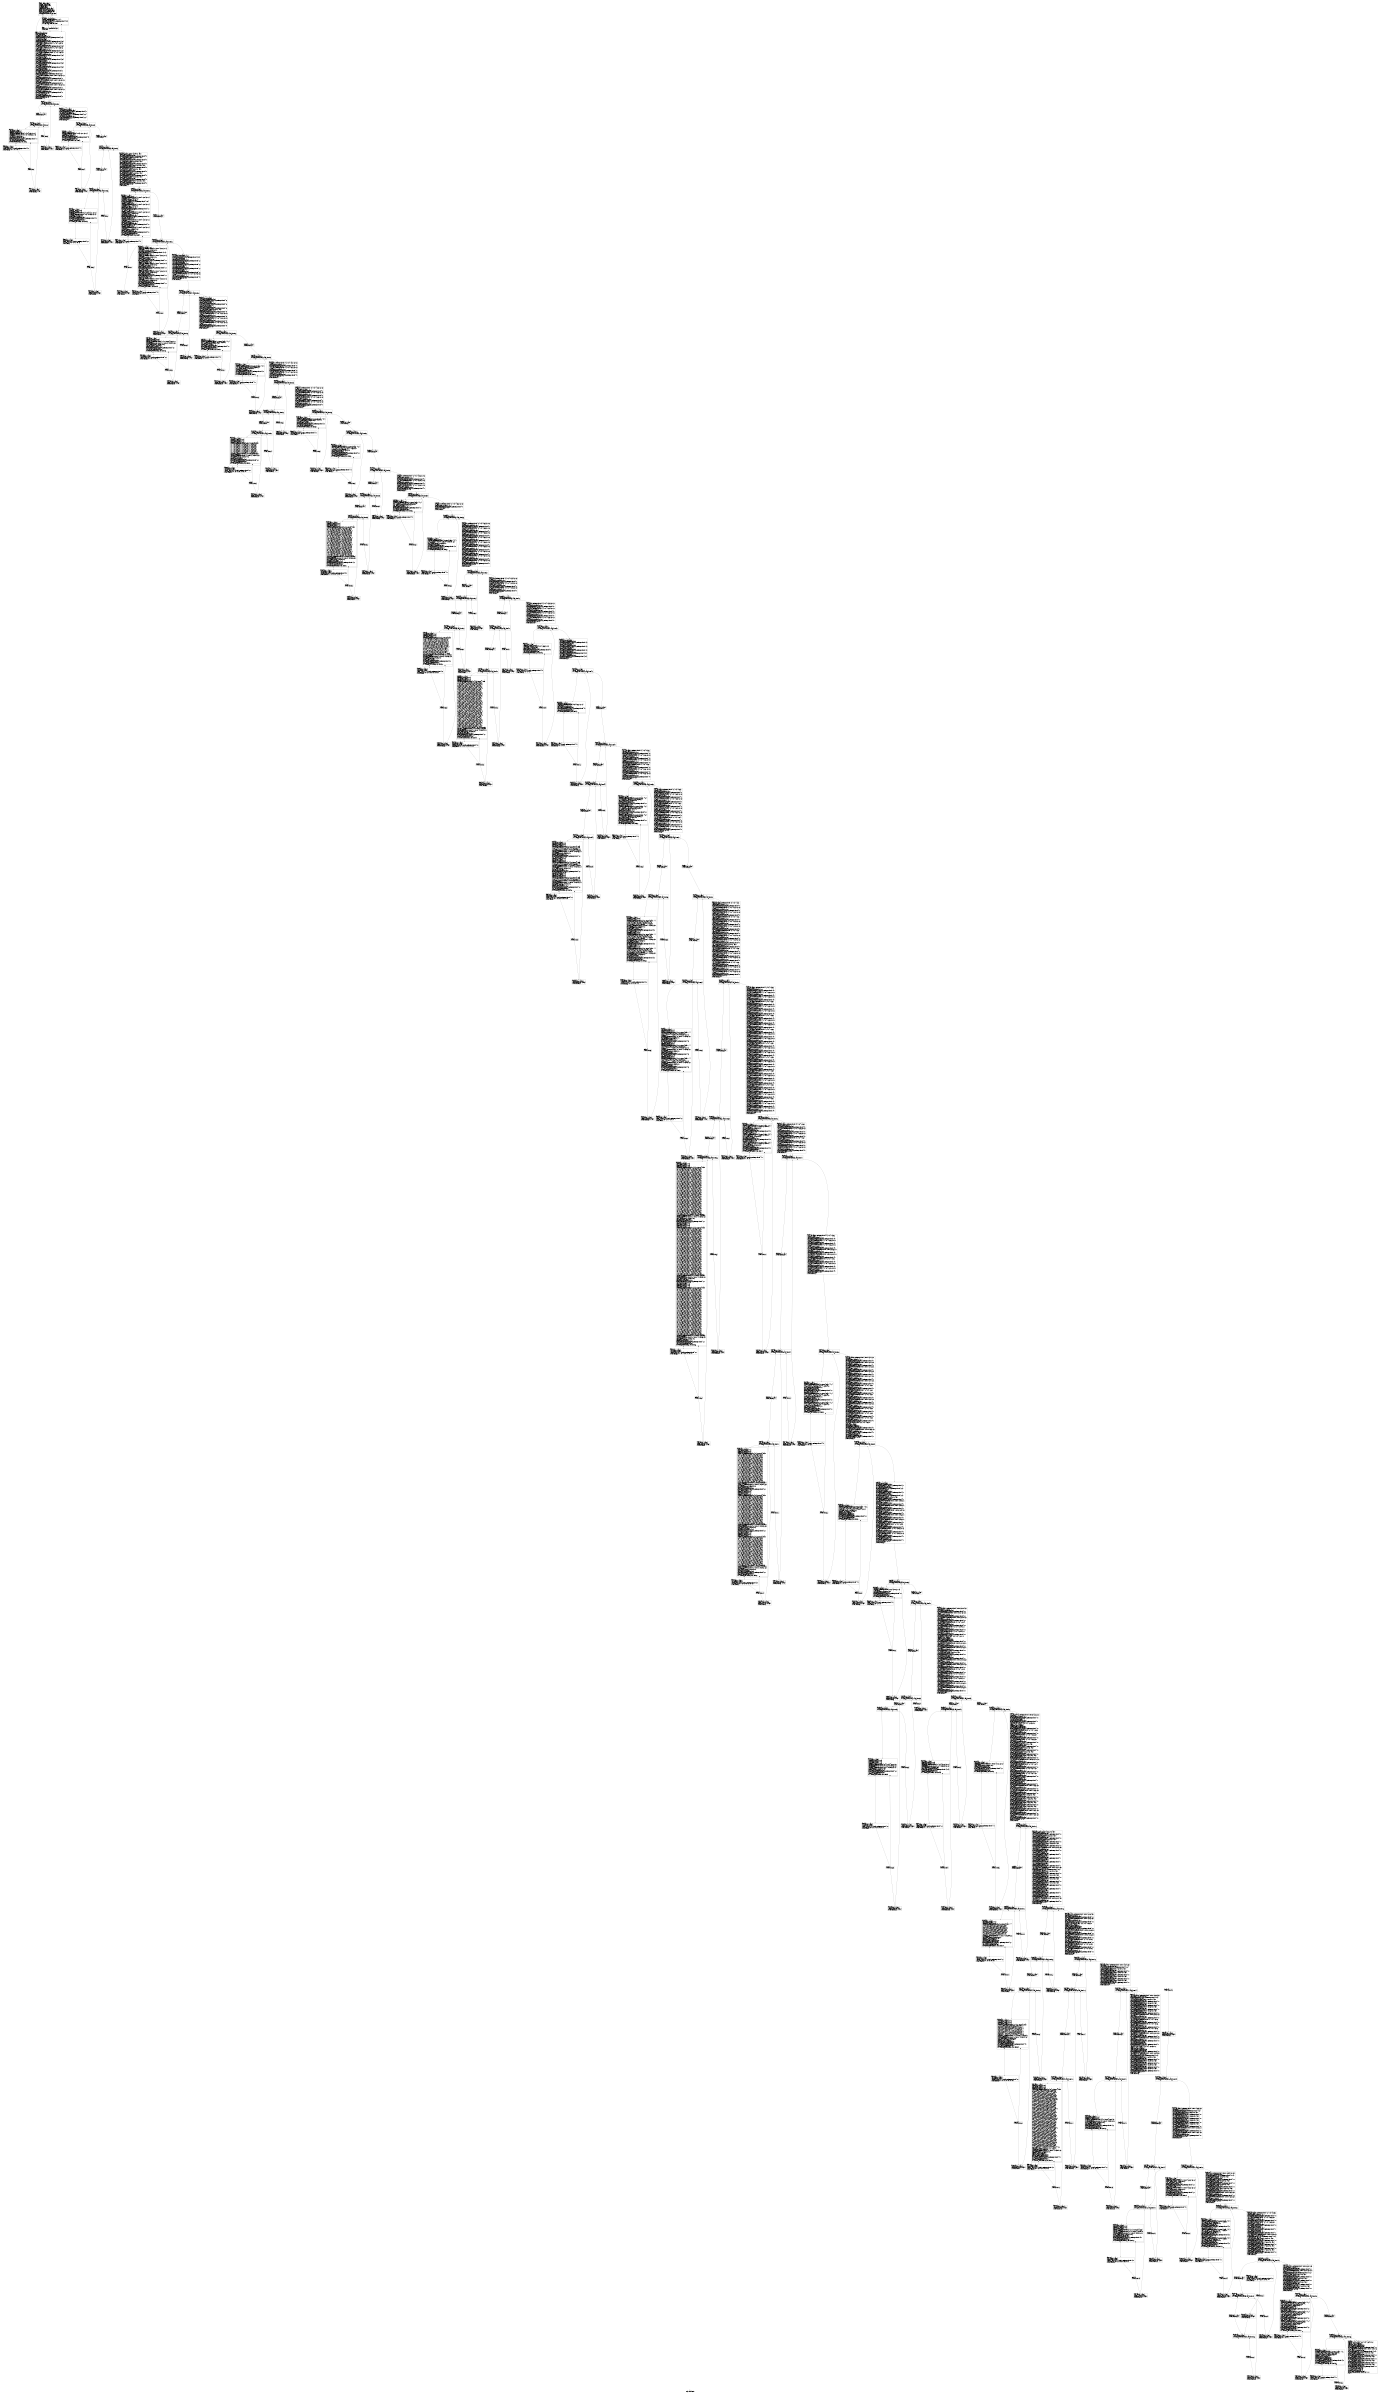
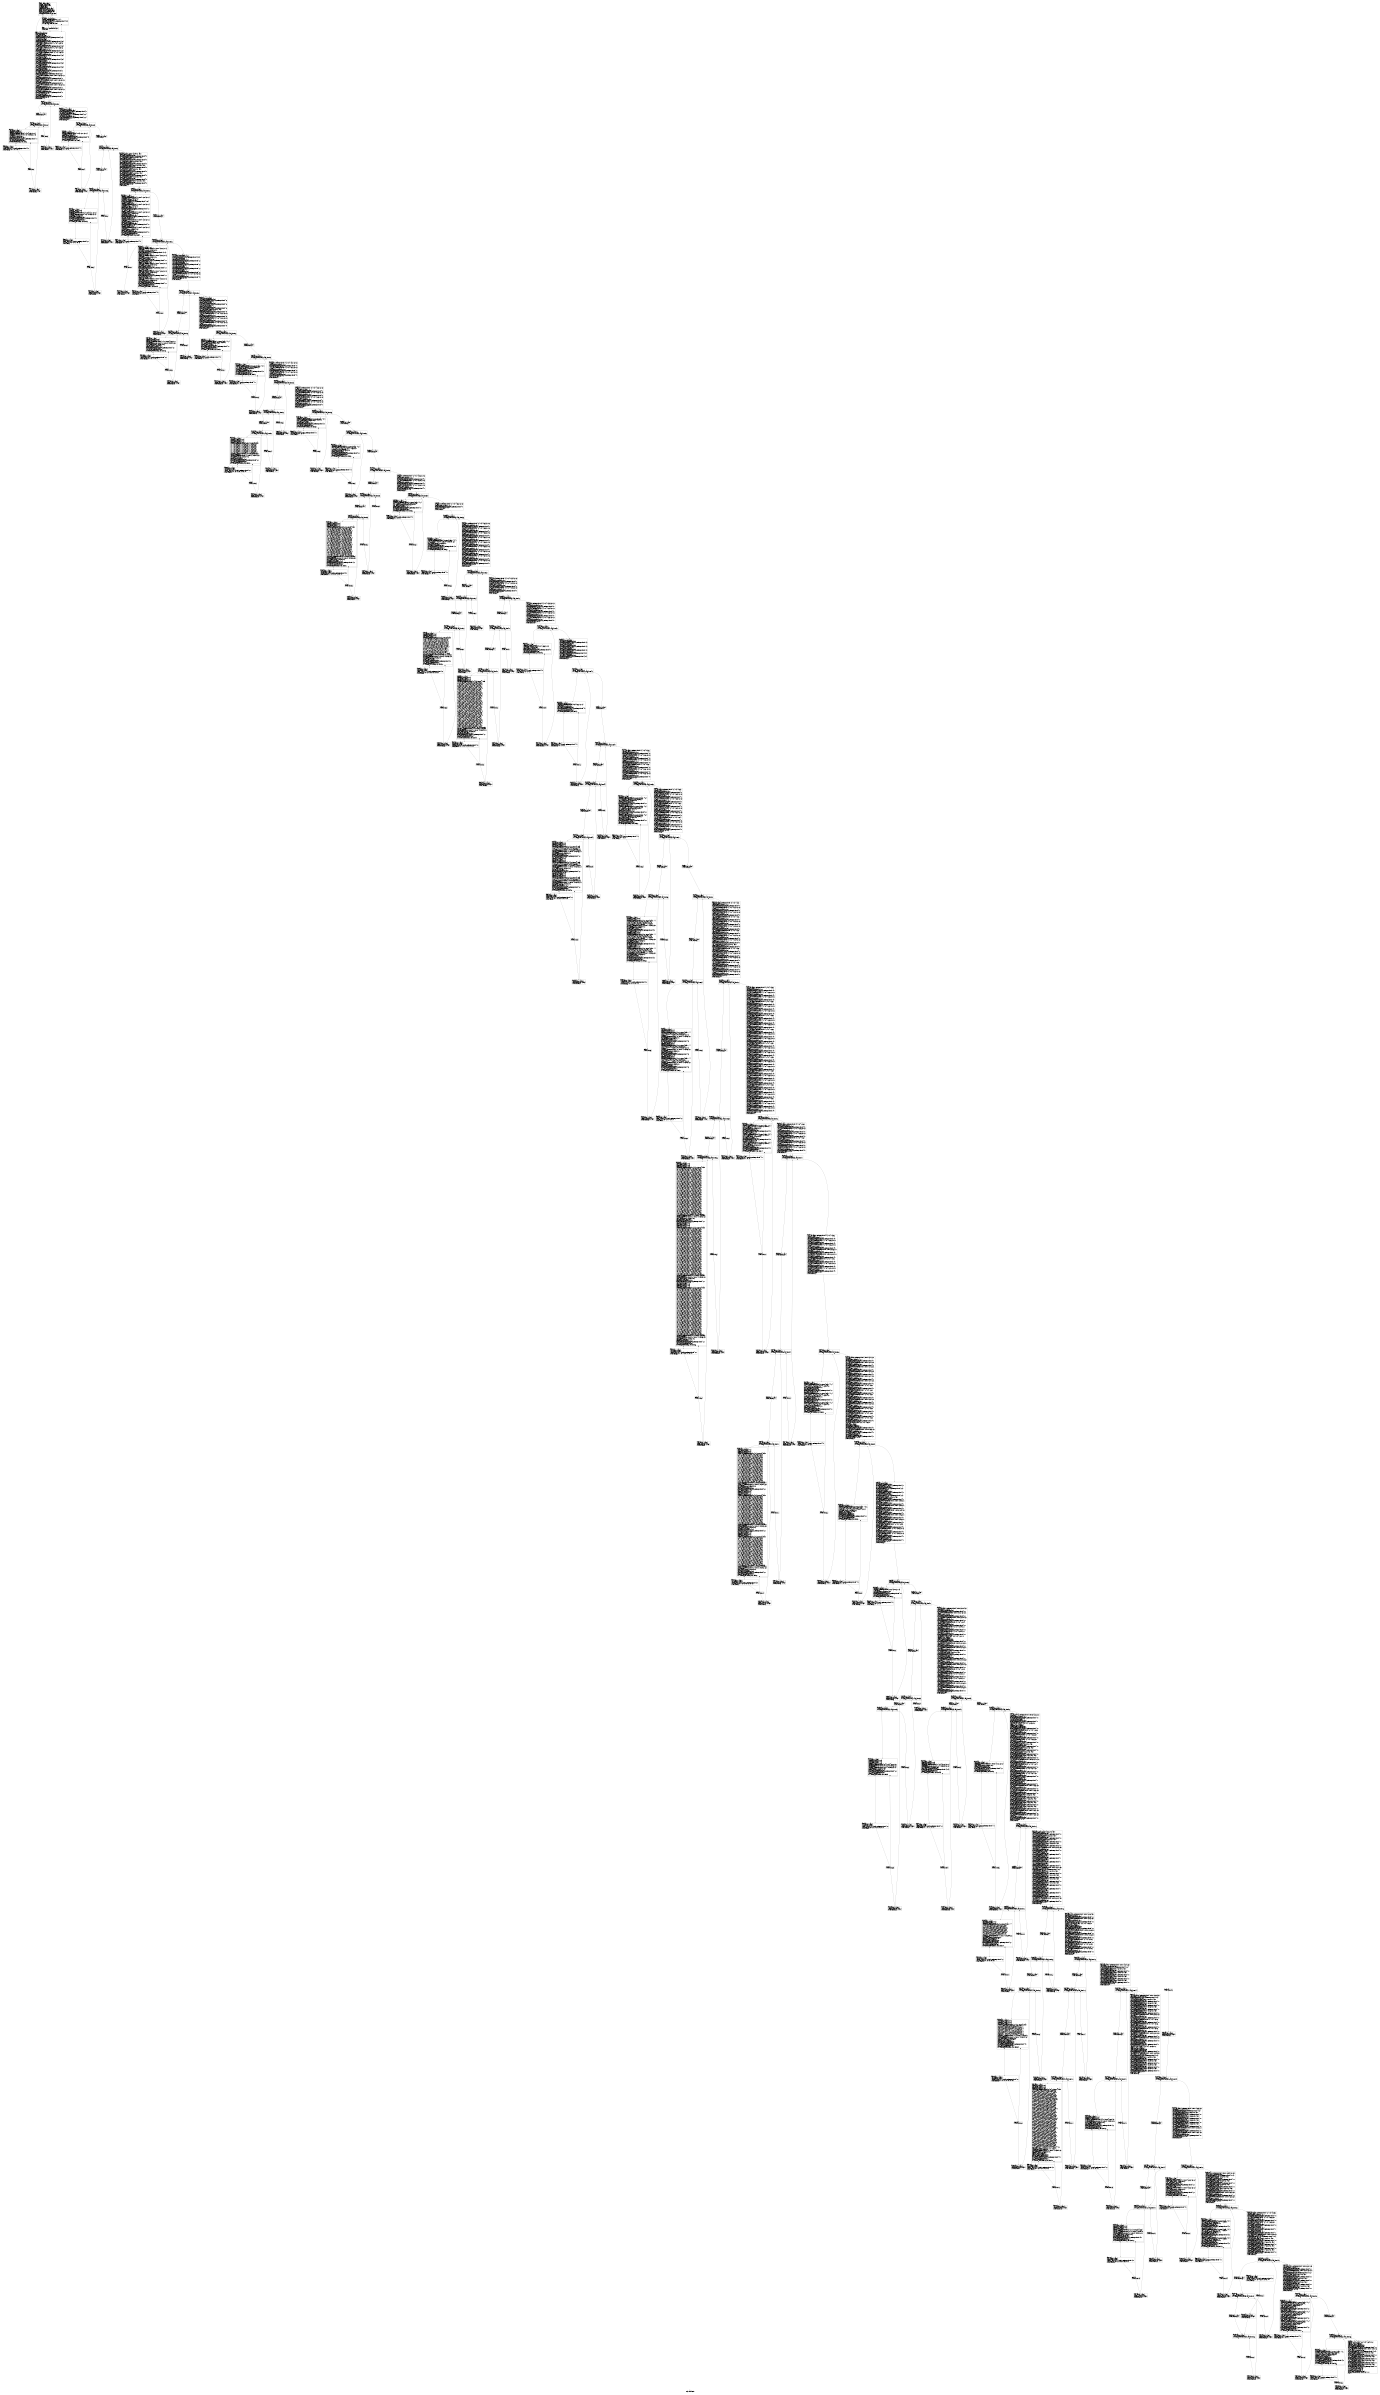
node "for.inc299:": removed
